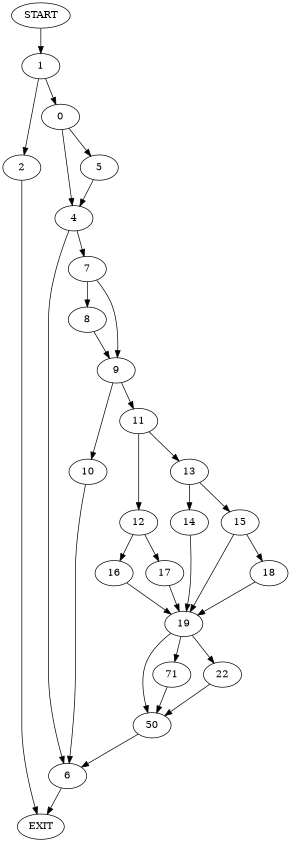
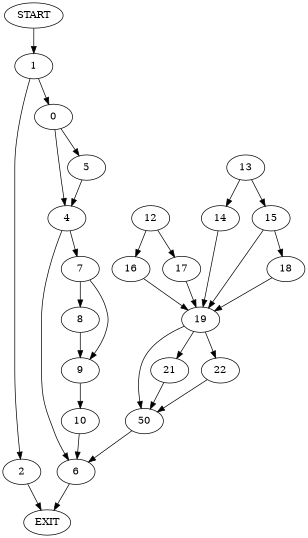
node "11": removed
node "71": label "71" -> "21"
